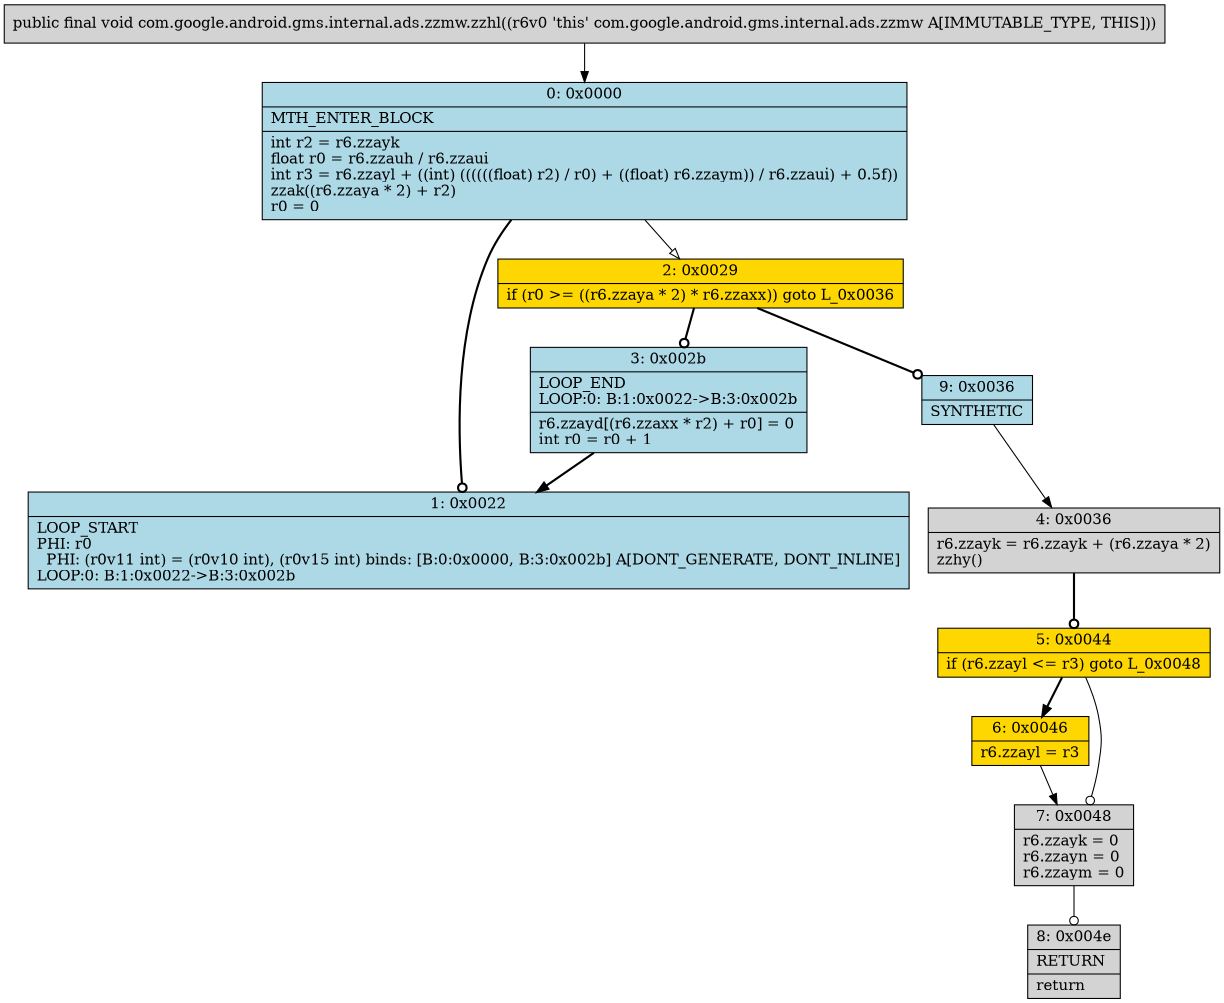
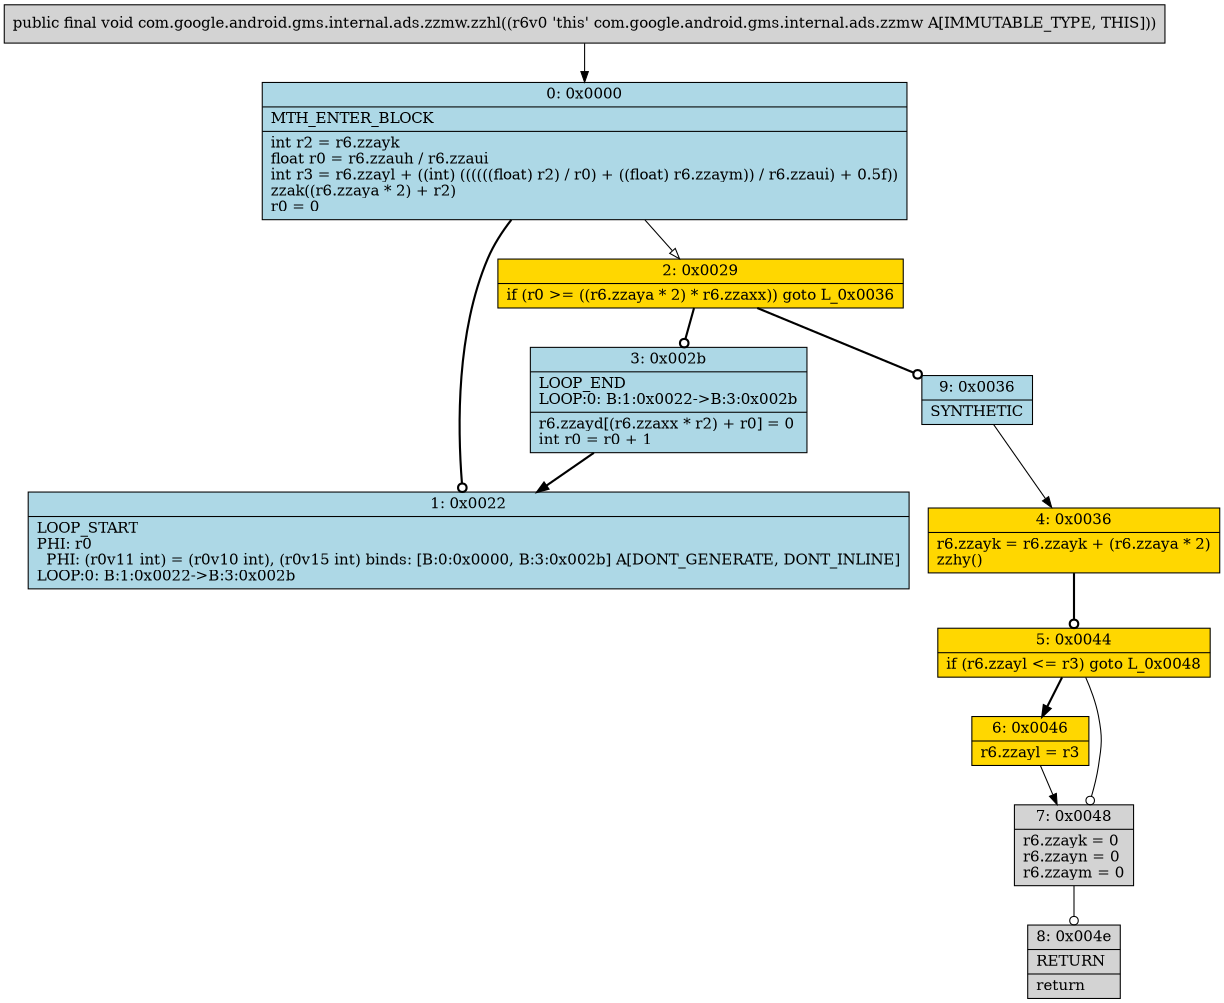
node "4: 0x0036": fillcolor lightgrey -> gold
